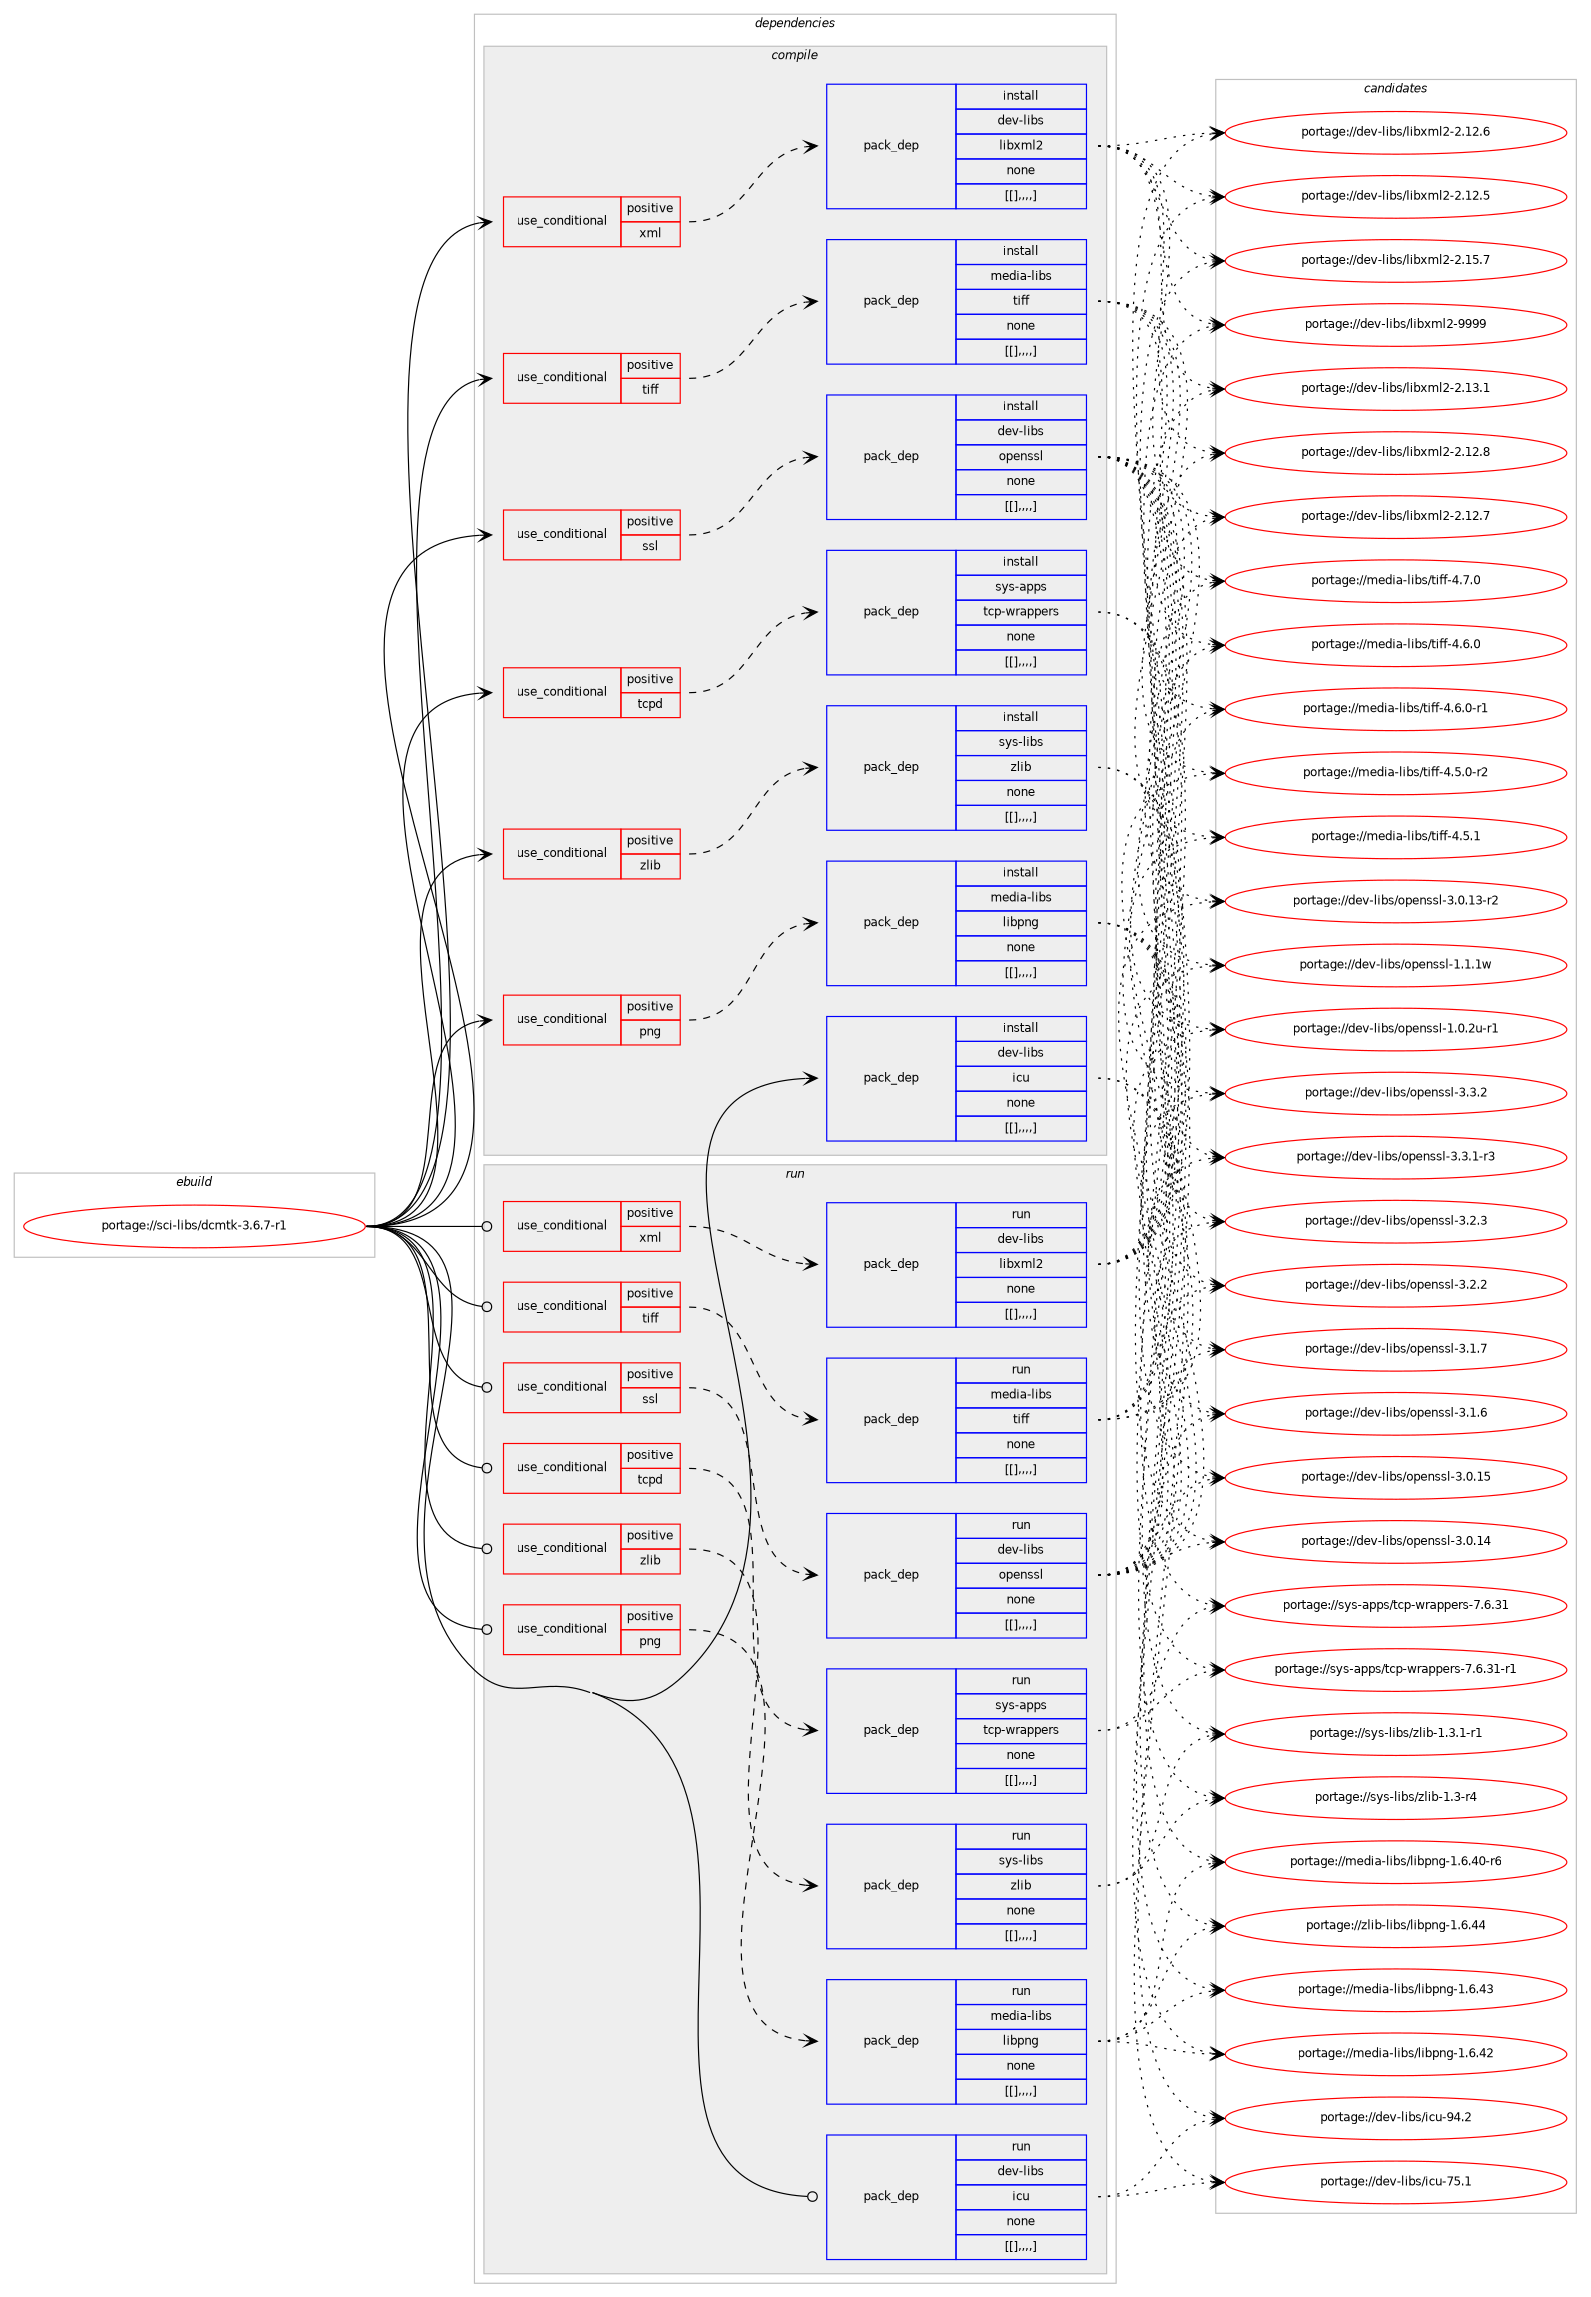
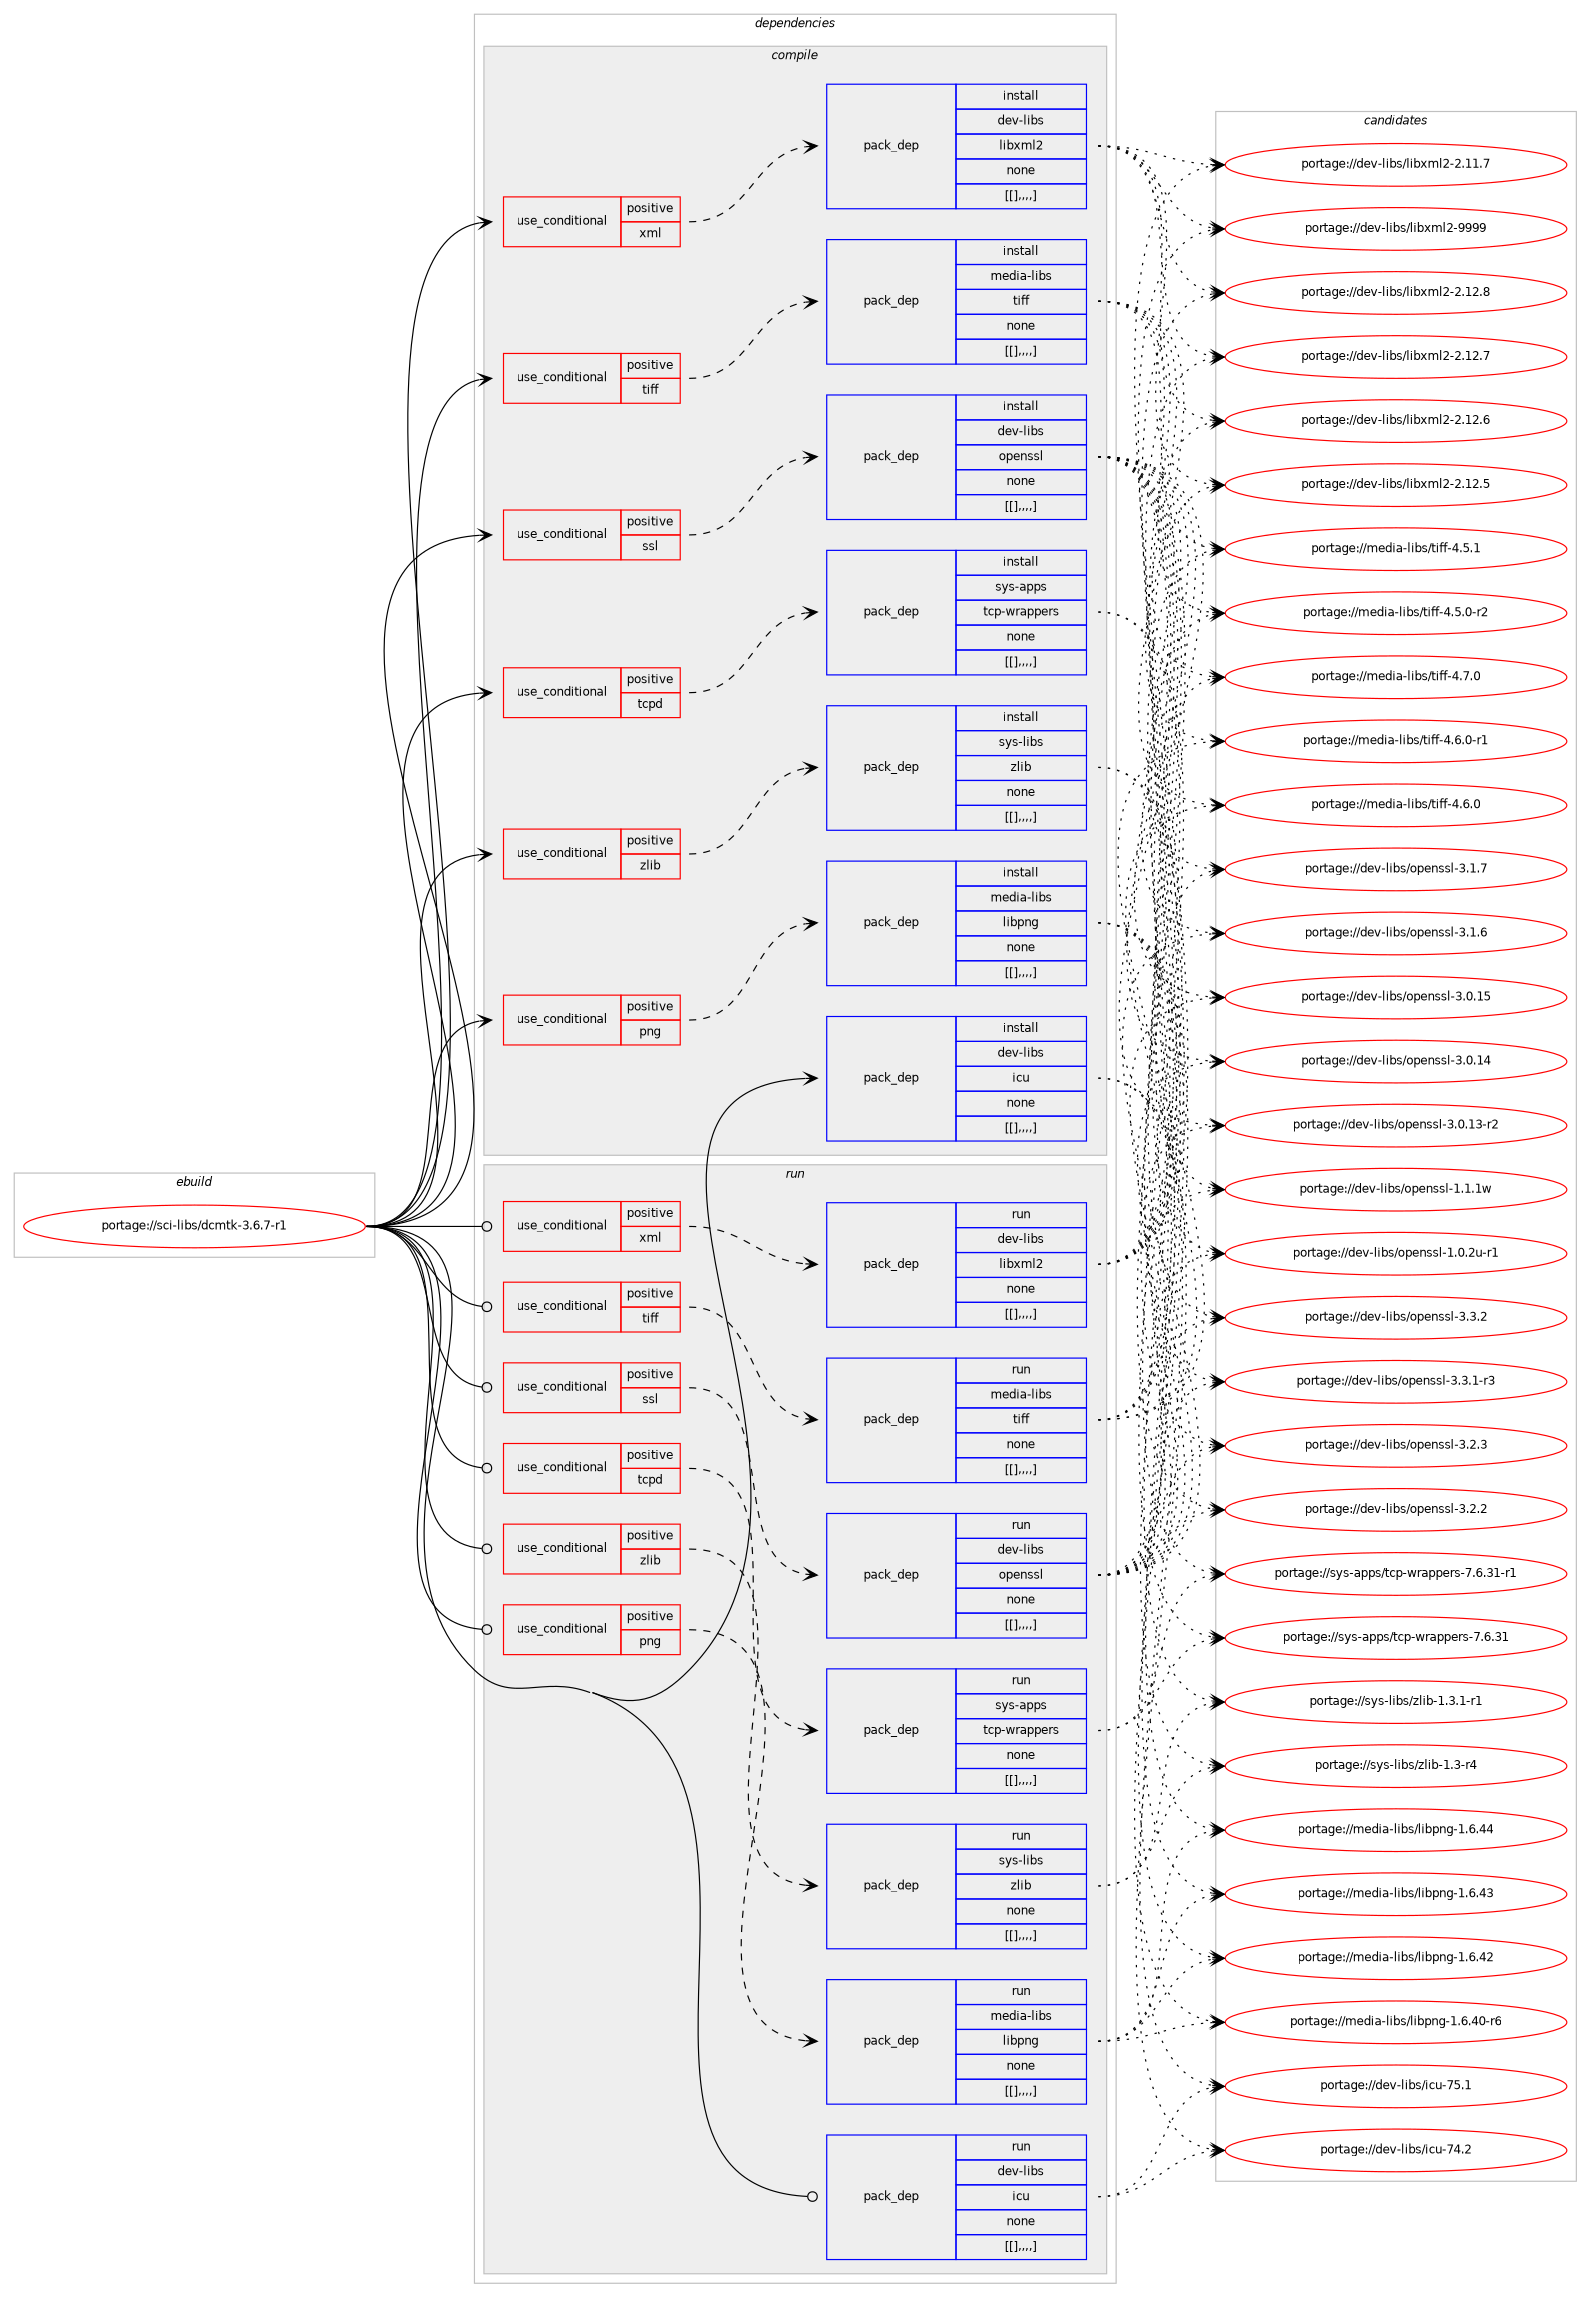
node "portage://dev-libs/libxml2-2.15.7": label "portage://dev-libs/libxml2-2.15.7" -> "portage://dev-libs/libxml2-2.11.7"
node "portage://dev-libs/libxml2-2.13.1": removed
node "portage://zlib-libs/libpng-1.6.44": label "portage://zlib-libs/libpng-1.6.44" -> "portage://media-libs/libpng-1.6.44"
node "portage://dev-libs/icu-94.2": label "portage://dev-libs/icu-94.2" -> "portage://dev-libs/icu-74.2"
